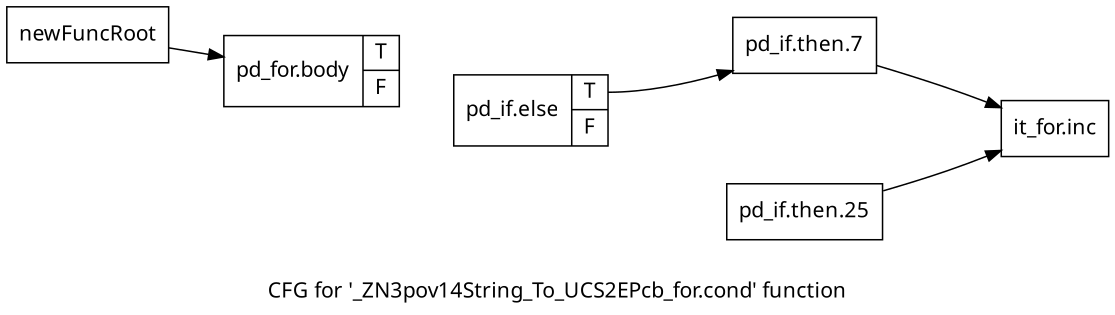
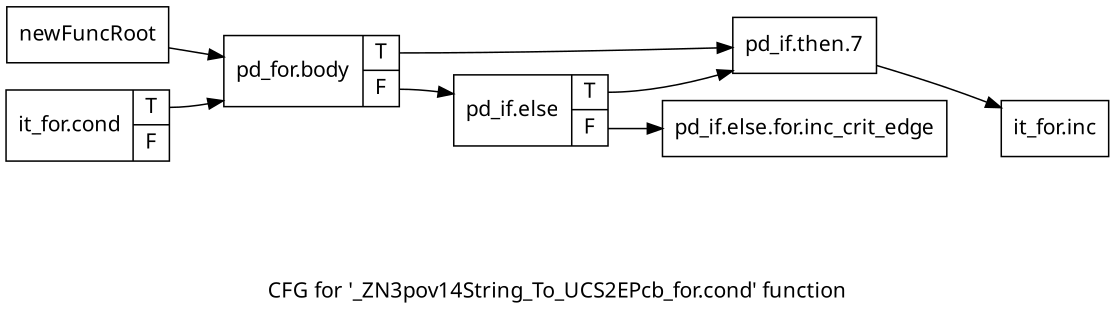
edge "pd_for.body" -> "pd_if.then.7": added
edge "pd_for.body" -> "pd_if.else": added
node "it_for.cond": added
node "pd_if.else.for.inc_crit_edge": added
node "pd_if.then.25": removed
